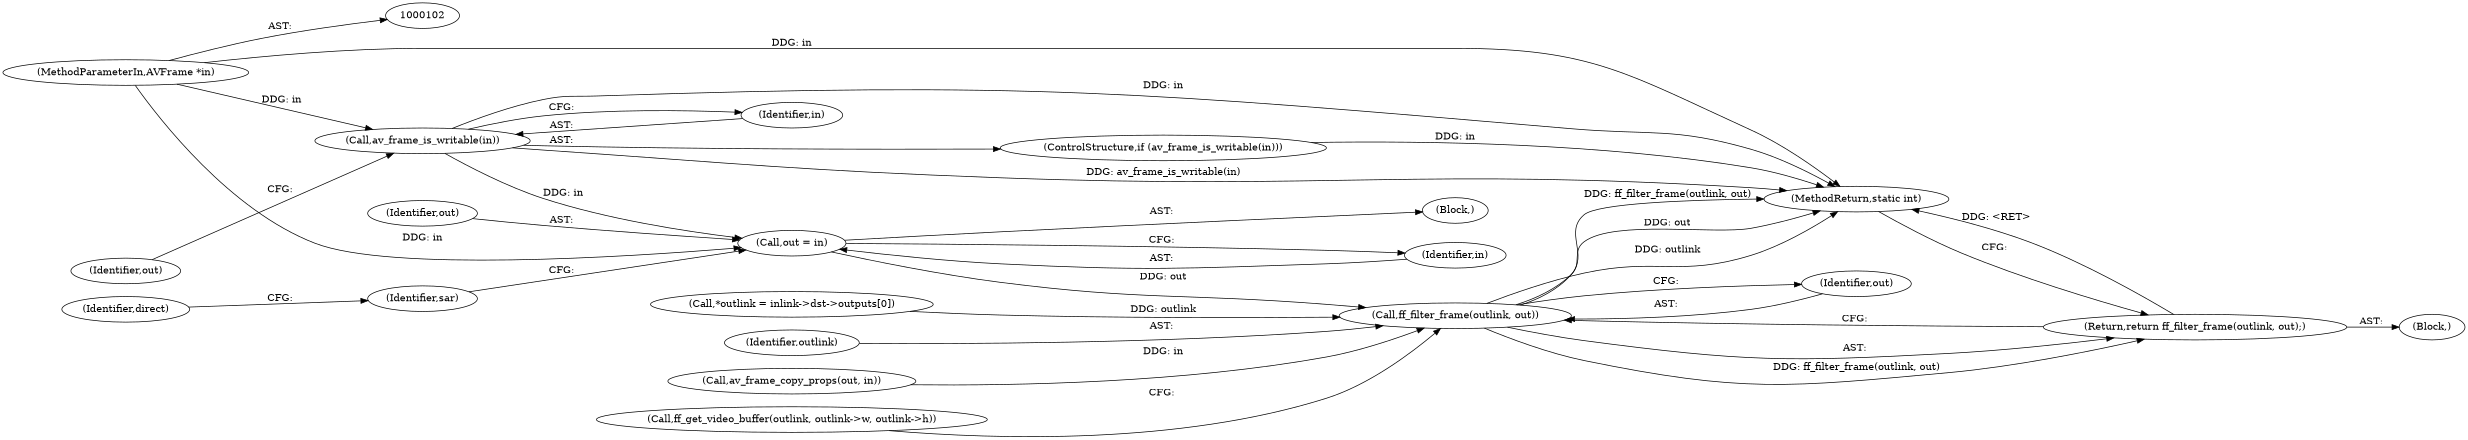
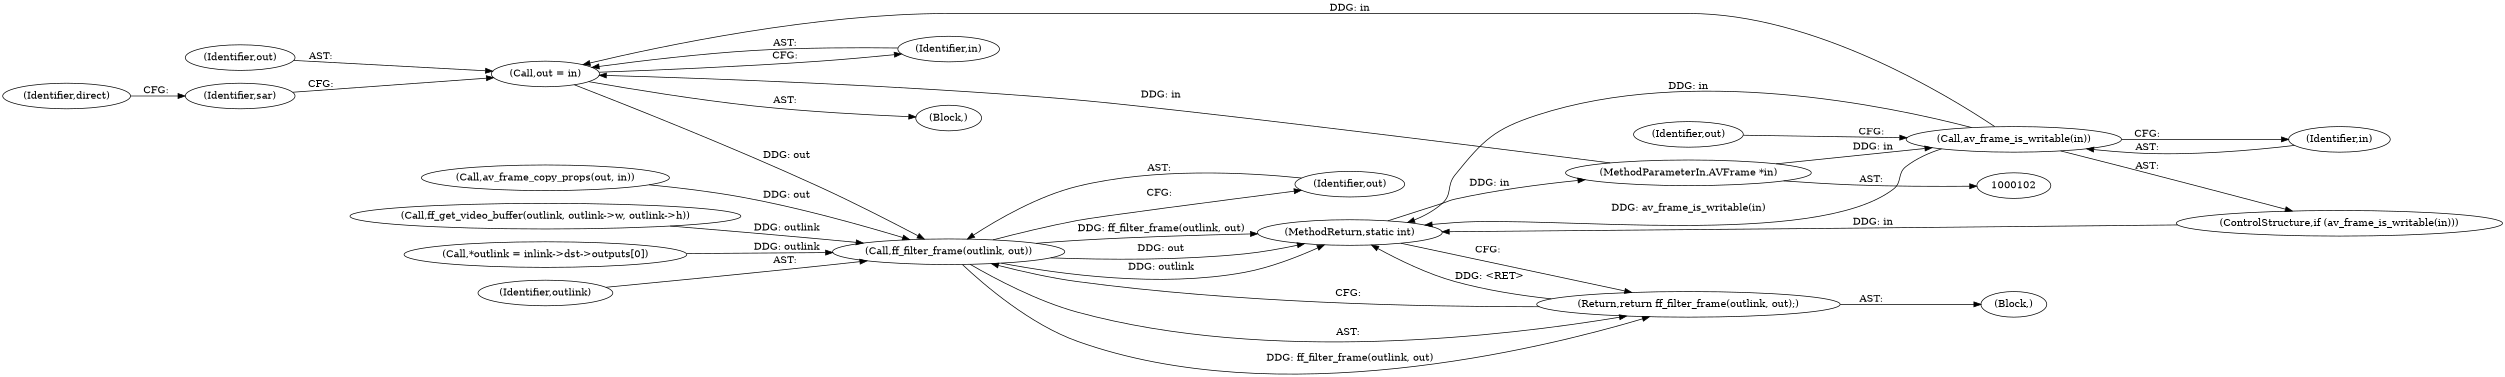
edge "(MethodParameterIn,AVFrame *in)" -> "(MethodReturn,static int)": reversed
edge "(Call,av_frame_copy_props(out, in))" -> "(Call,ff_filter_frame(outlink, out))": label "DDG: in" -> "DDG: out"
edge "(Call,ff_get_video_buffer(outlink, outlink->w, outlink->h))" -> "(Call,ff_filter_frame(outlink, out))": label "CFG: " -> "DDG: outlink"
